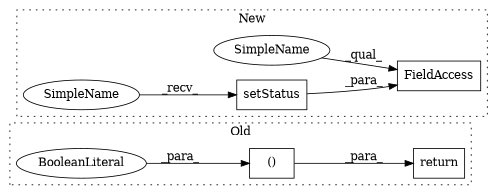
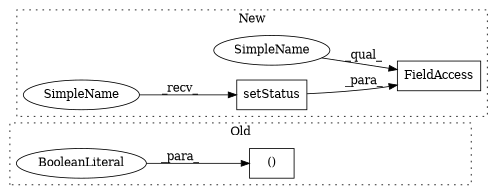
node "return": removed
